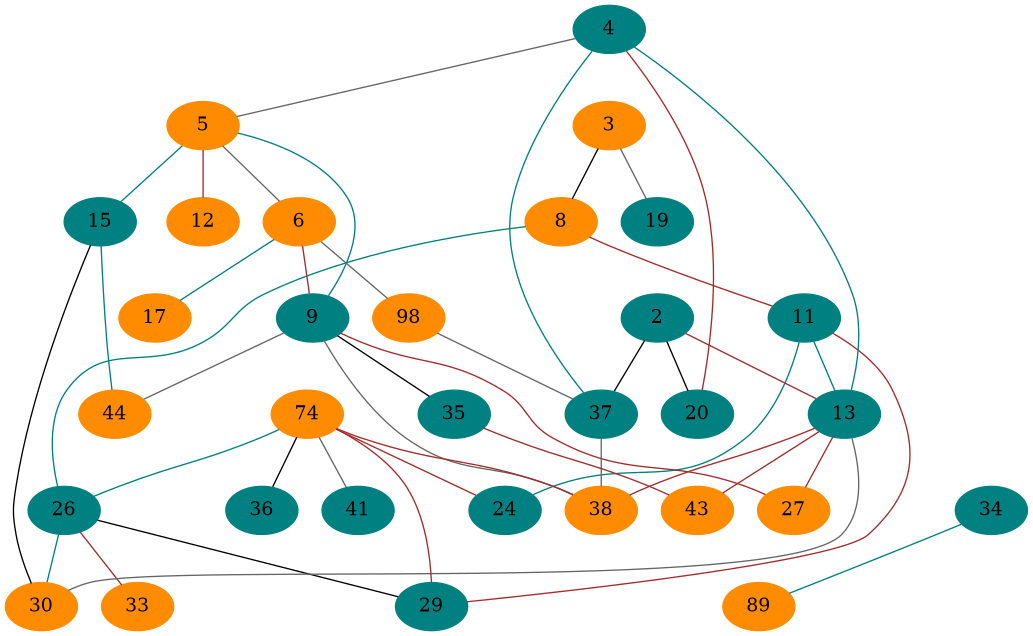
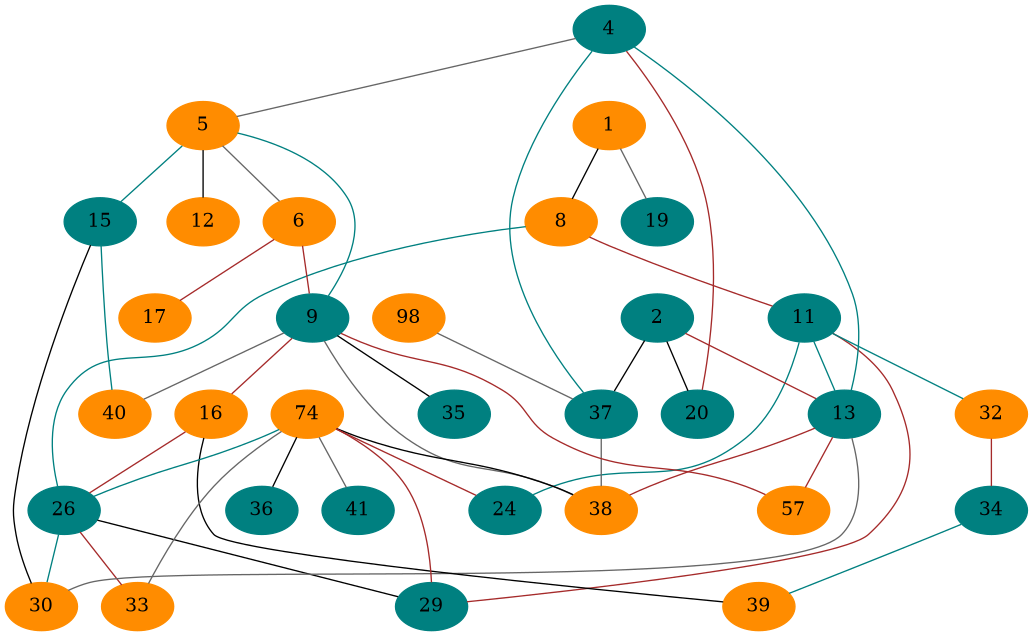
node "3": label "3" -> "1"
edge "5" -- "12": color brown -> black
edge "6" -- "17": color teal -> brown
edge "6" -- "98": removed
node "44": label "44" -> "40"
node "16": added
node "32": added
edge "74" -- "38": color brown -> black
edge "74" -- "33": added
node "43": removed
node "27": label "27" -> "57"
node "89": label "89" -> "39"
